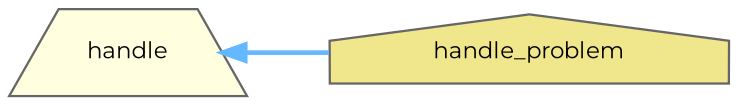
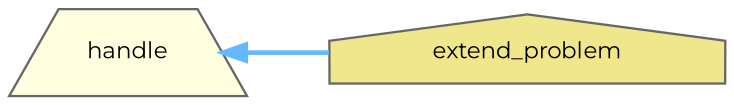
node "handle_problem": label "handle_problem" -> "extend_problem"
